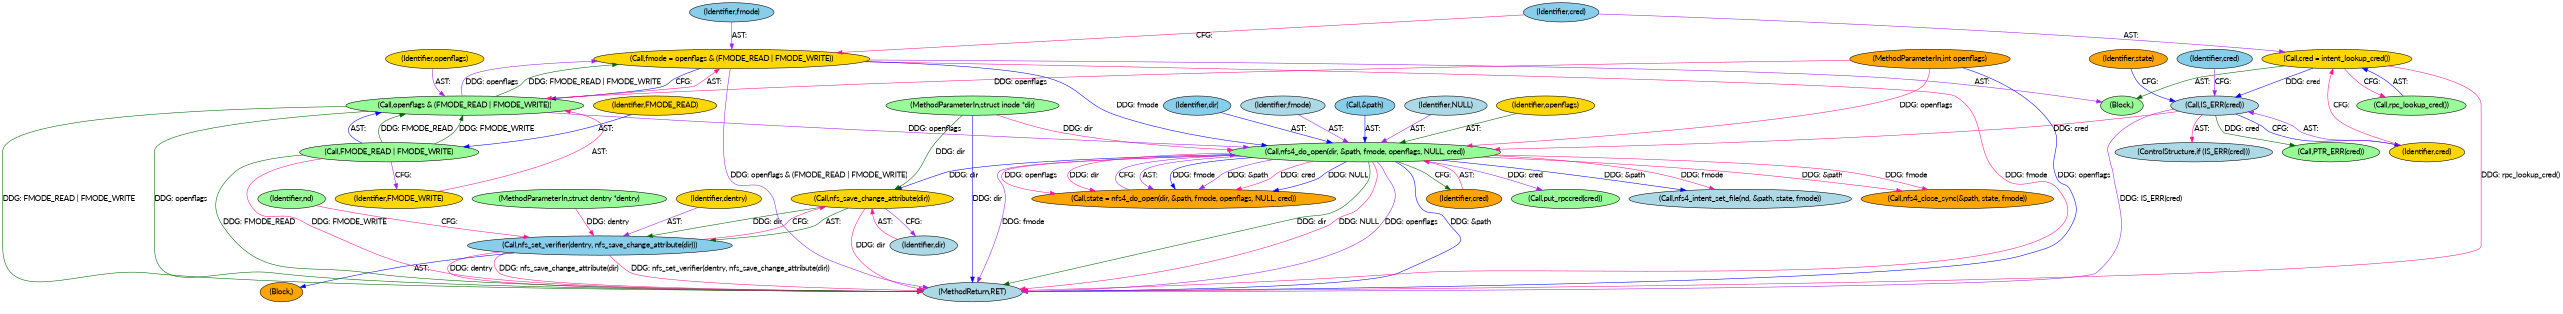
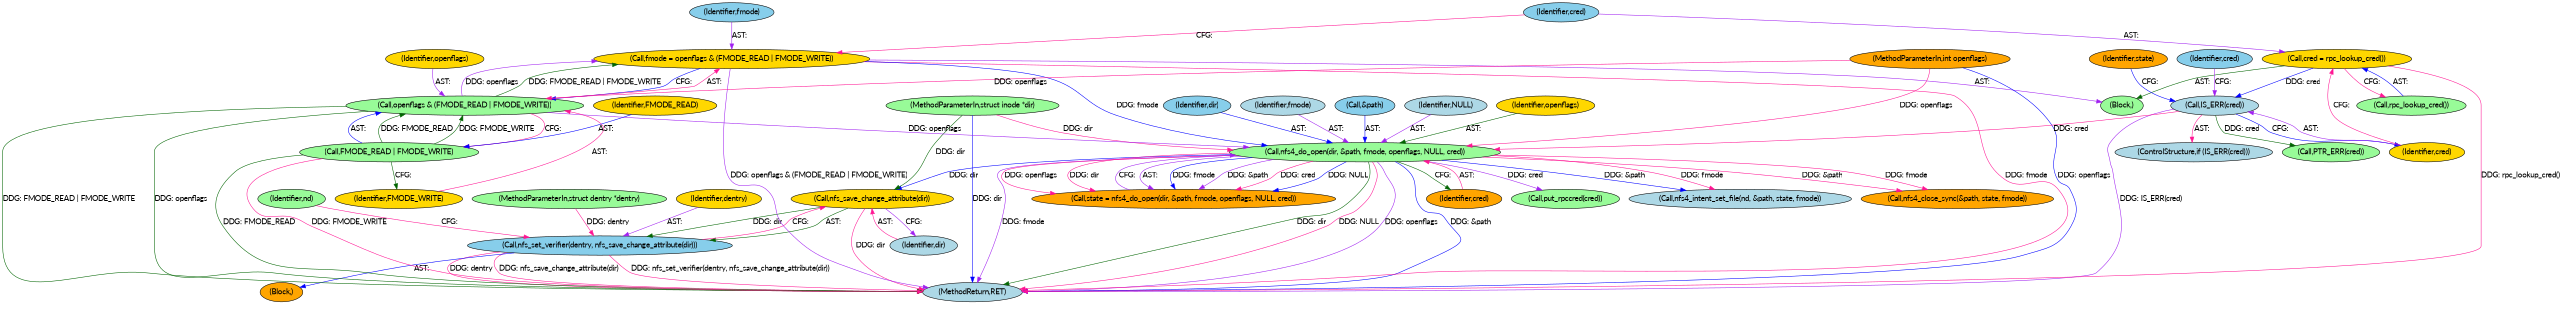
node "(Call,cred = intent_lookup_cred())": label "(Call,cred = intent_lookup_cred())" -> "(Call,cred = rpc_lookup_cred())"
edge "(Call,openflags & (FMODE_READ | FMODE_WRITE))" -> "(Call,FMODE_READ | FMODE_WRITE)": added, label "CFG:"
edge "(Call,FMODE_READ | FMODE_WRITE)" -> "(Identifier,FMODE_WRITE)": color purple -> darkgreen
